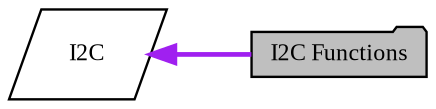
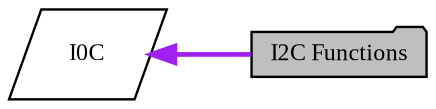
node "I2C": label "I2C" -> "I0C"
